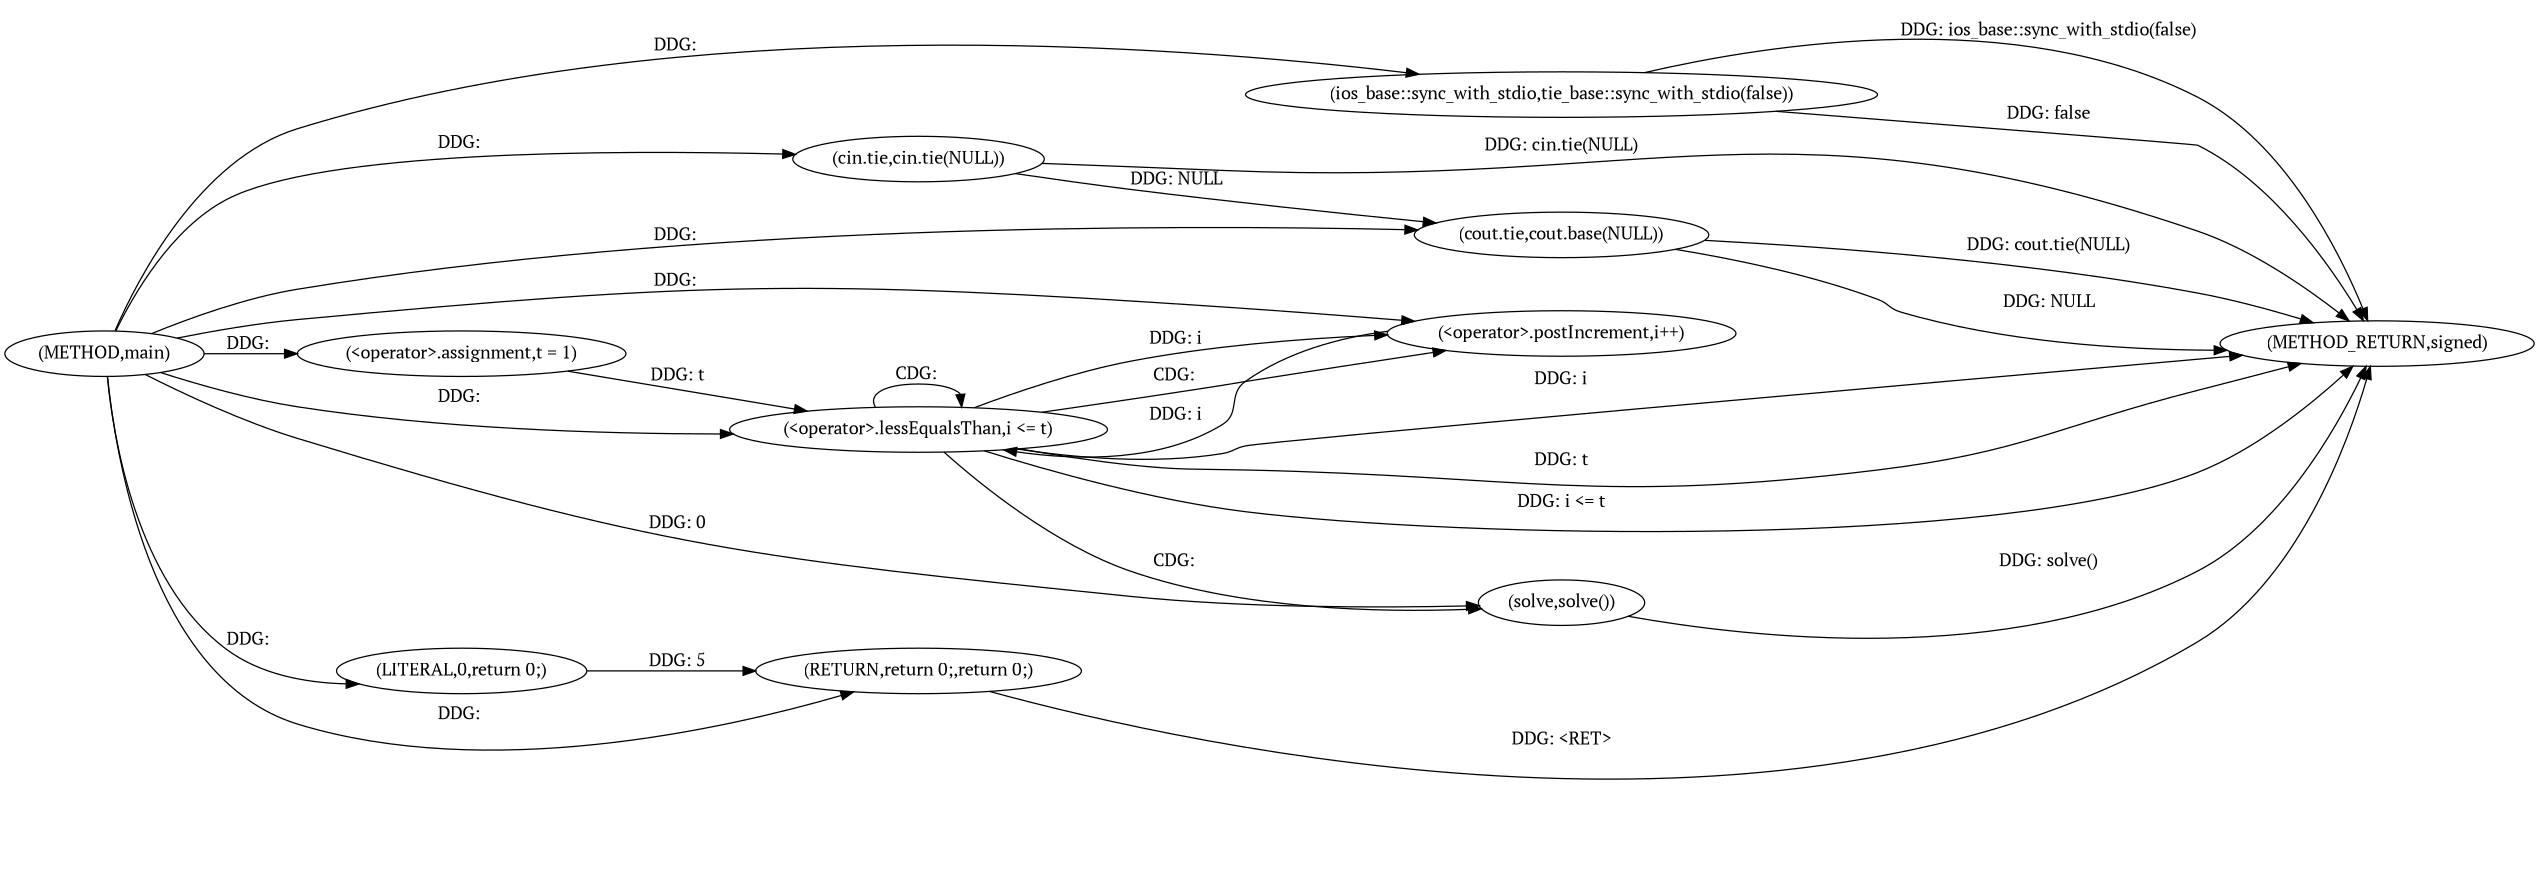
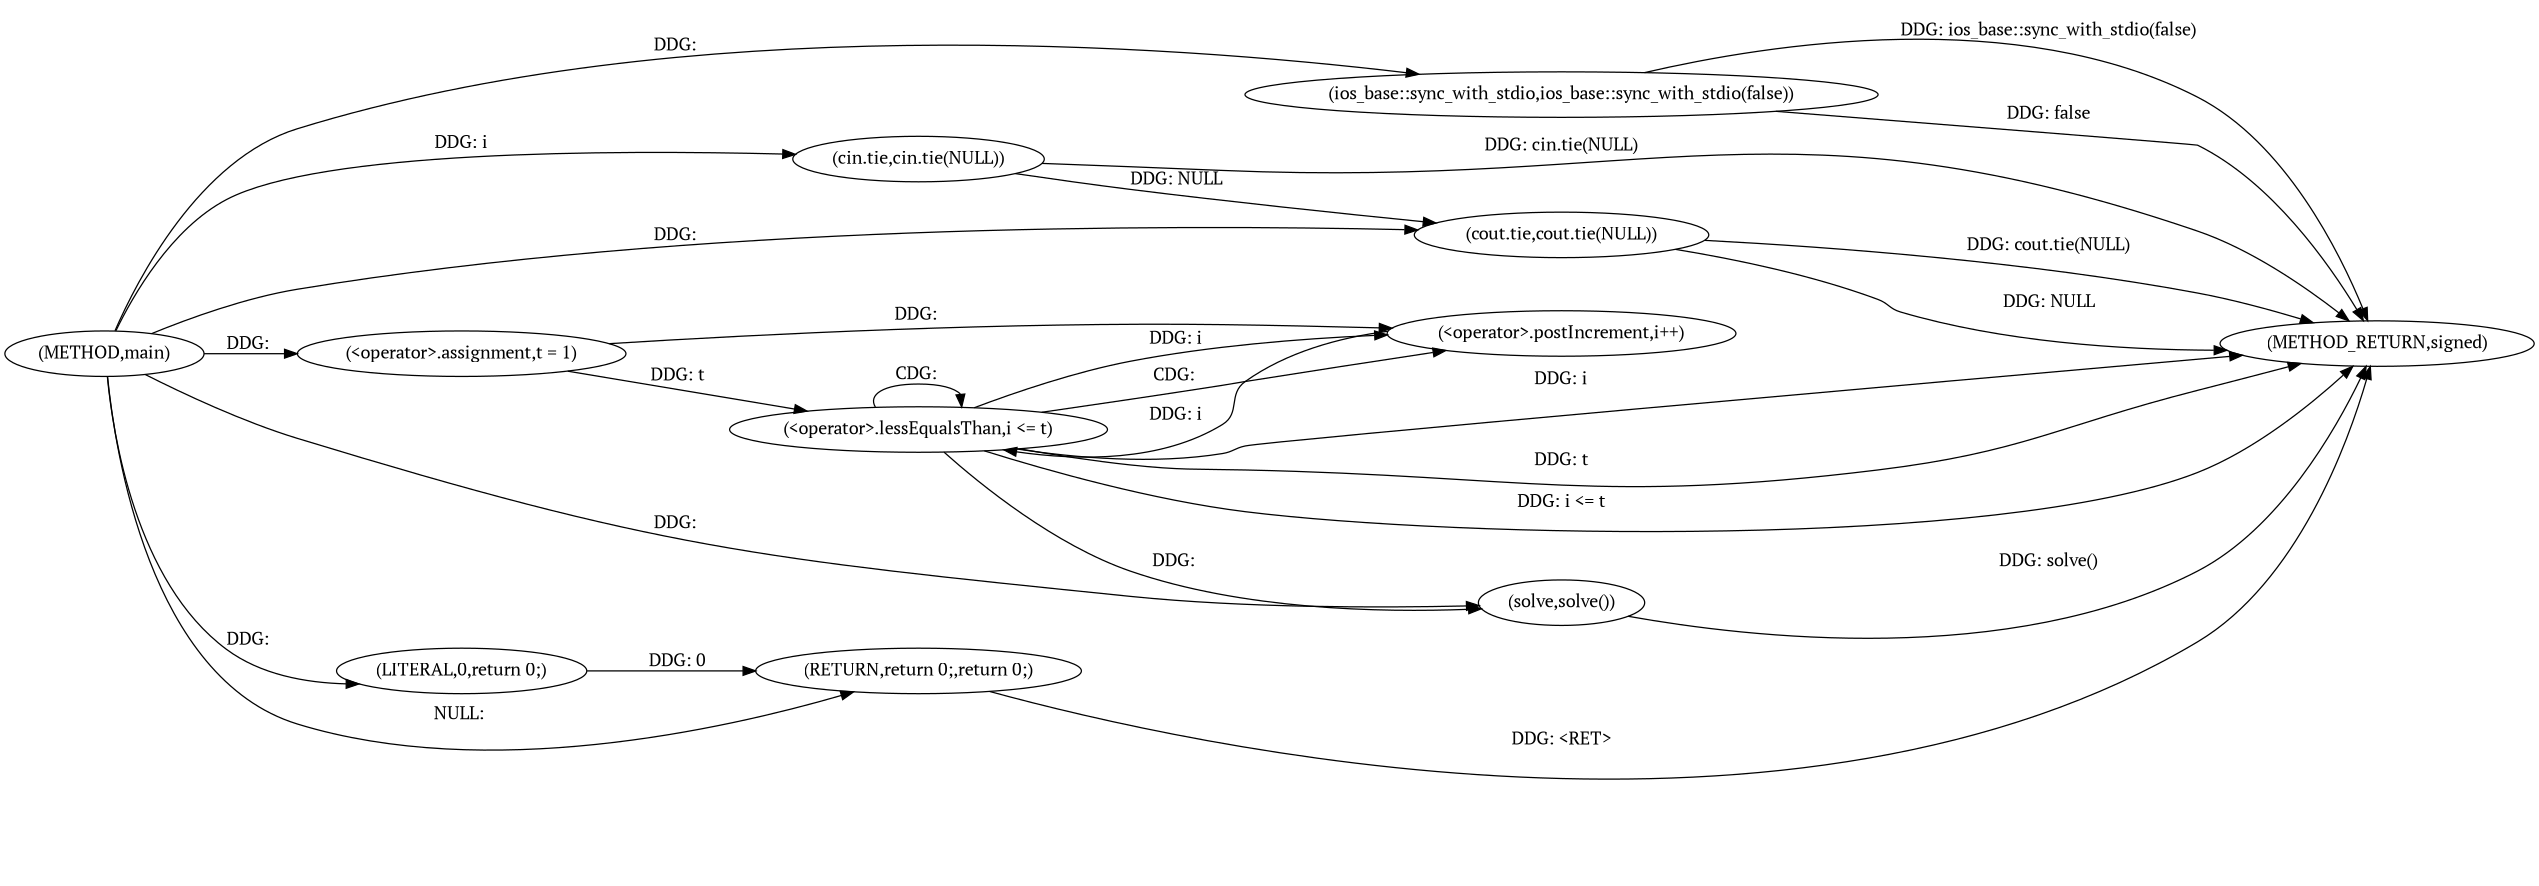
node "(ios_base::sync_with_stdio,tie_base::sync_with_stdio(false))": label "(ios_base::sync_with_stdio,tie_base::sync_with_stdio(false))" -> "(ios_base::sync_with_stdio,ios_base::sync_with_stdio(false))"
edge "(METHOD,main)" -> "(cin.tie,cin.tie(NULL))": label "DDG: " -> "DDG: i"
node "(cout.tie,cout.base(NULL))": label "(cout.tie,cout.base(NULL))" -> "(cout.tie,cout.tie(NULL))"
edge "(METHOD,main)" -> "(<operator>.postIncrement,i++)": now "(<operator>.assignment,t = 1)" -> "(<operator>.postIncrement,i++)"
edge "(METHOD,main)" -> "(<operator>.lessEqualsThan,i <= t)": removed, label "DDG:"
edge "(METHOD,main)" -> "(solve,solve())": label "DDG: 0" -> "DDG: "
edge "(<operator>.lessEqualsThan,i <= t)" -> "(solve,solve())": label "CDG: " -> "DDG: "
edge "(LITERAL,0,return 0;)" -> "(RETURN,return 0;,return 0;)": label "DDG: 5" -> "DDG: 0"
edge "(METHOD,main)" -> "(RETURN,return 0;,return 0;)": label "DDG: " -> "NULL: "
